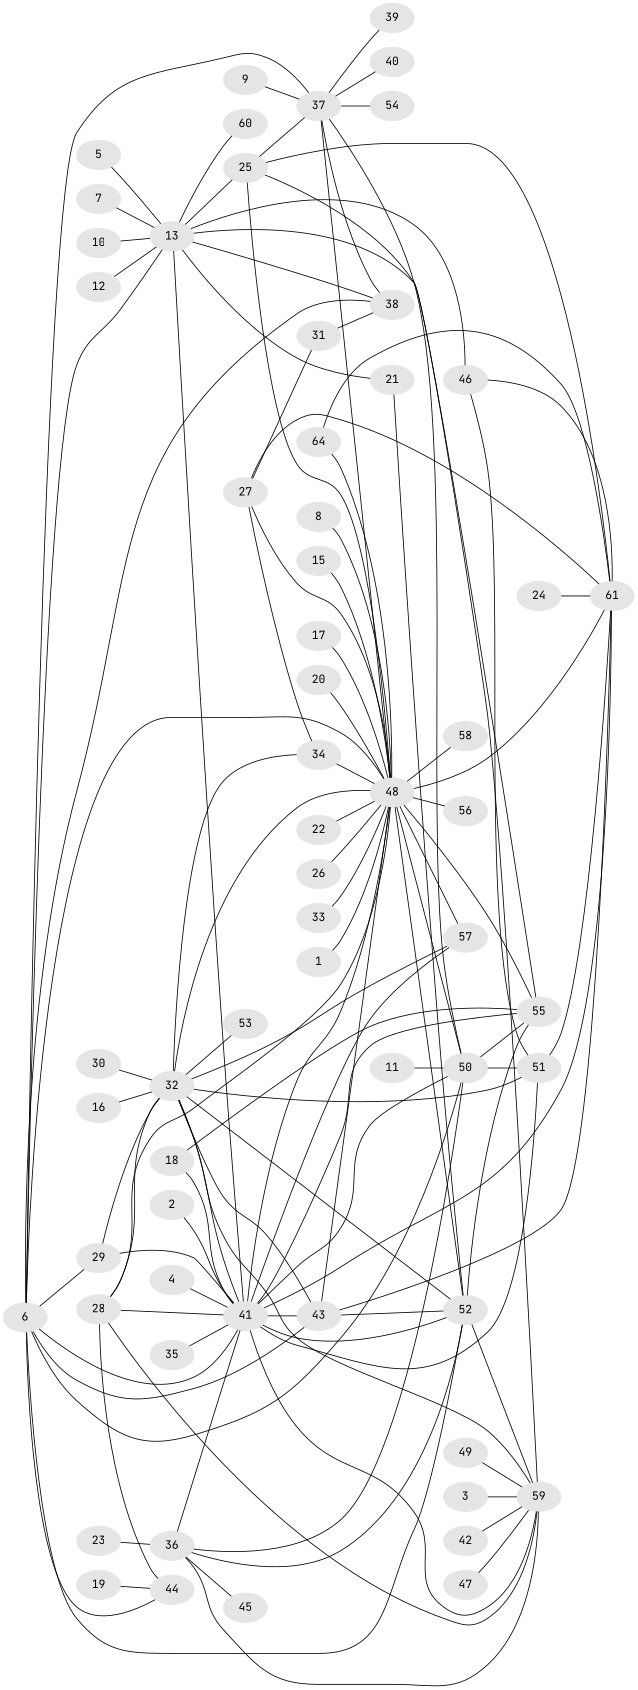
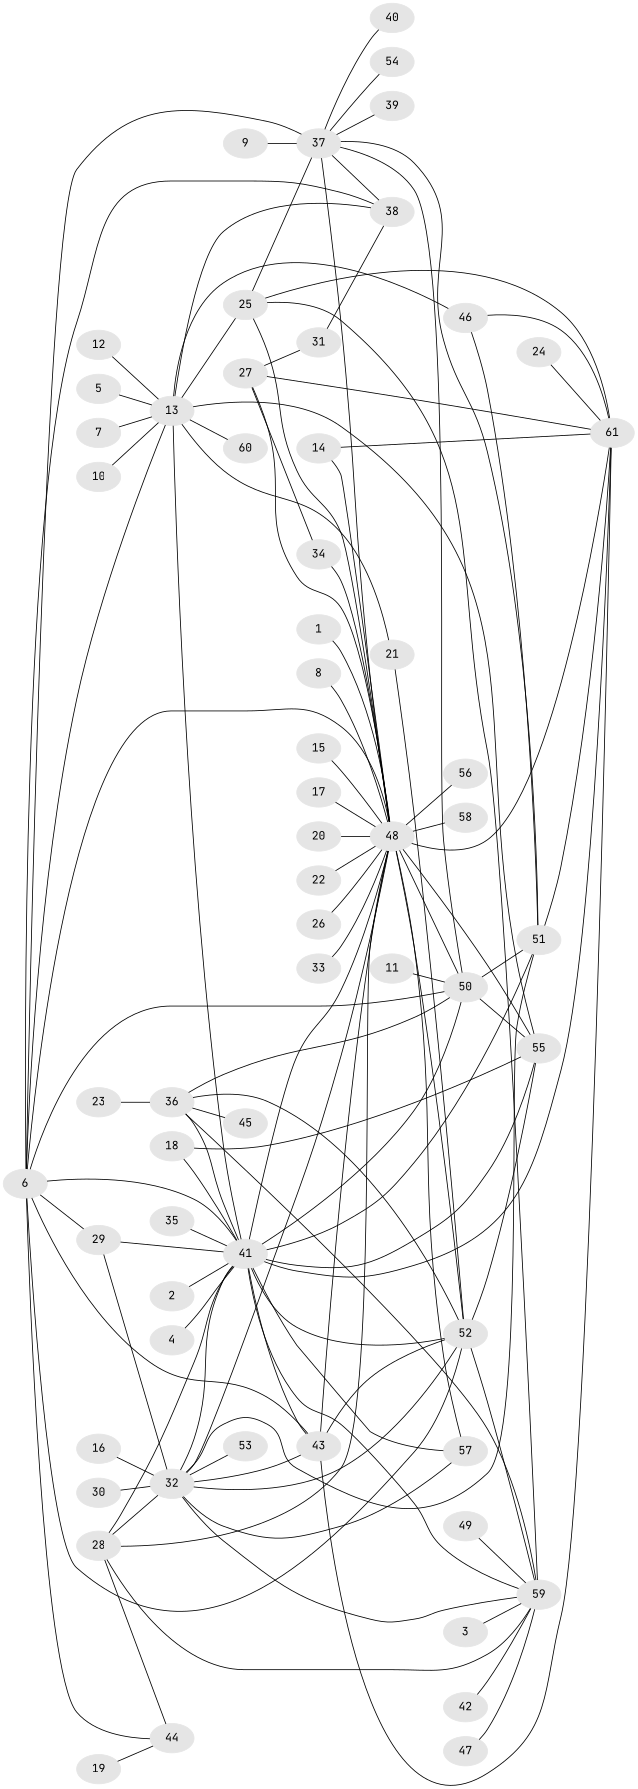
node "64": label "64" -> "14"
edge "37" -- "51": added
edge "34" -- "32": removed
